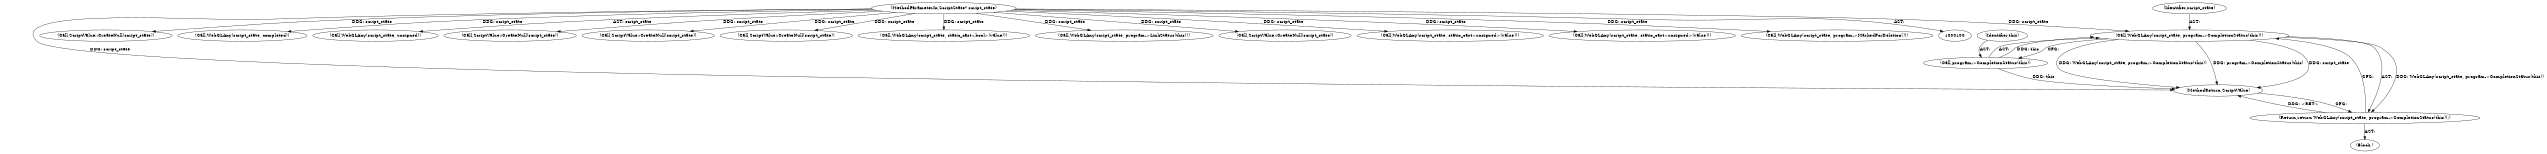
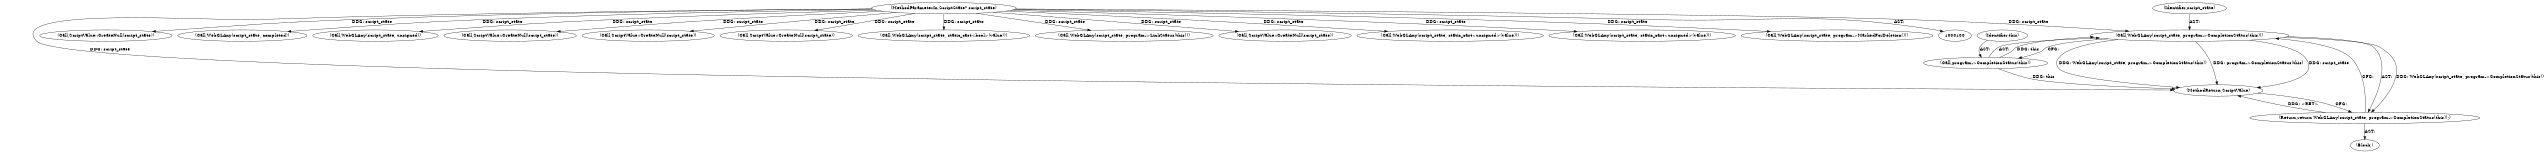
edge "(MethodParameterIn,ScriptState* script_state)" -> "(Call,WebGLAny(script_state, unsigned))": label "AST: script_state" -> "DDG: script_state"
